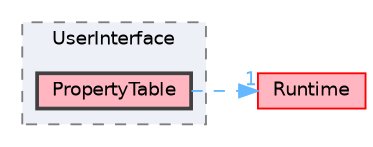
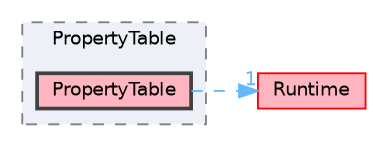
cluster "UserInterface": label "UserInterface" -> "PropertyTable"
